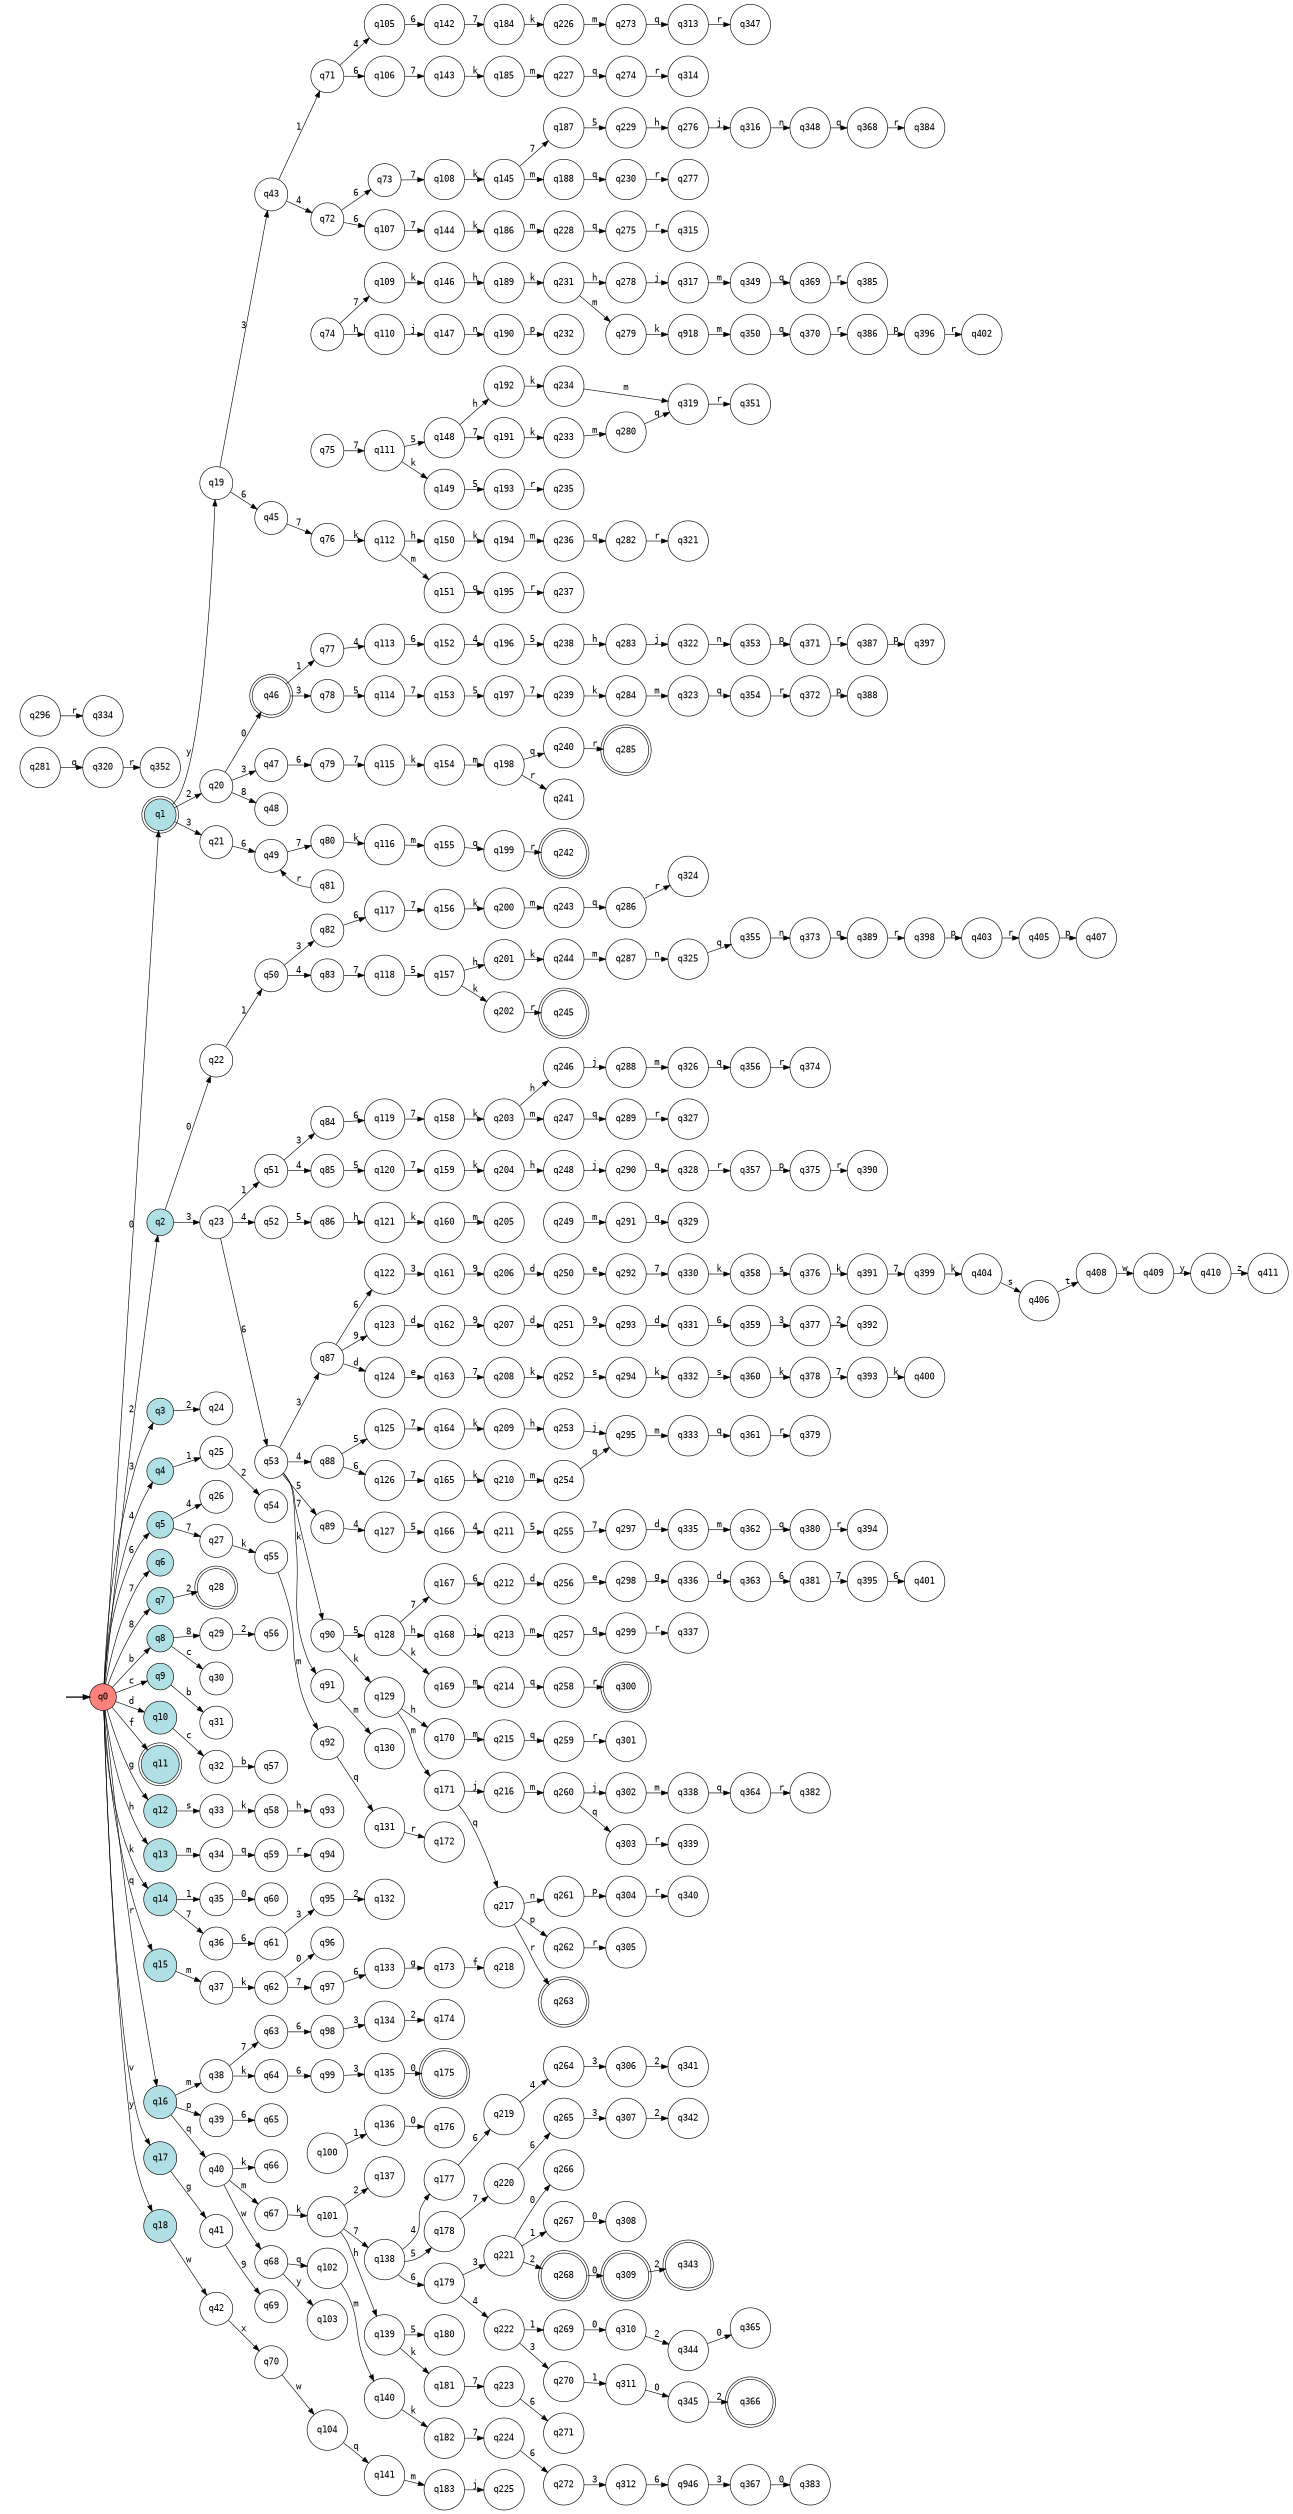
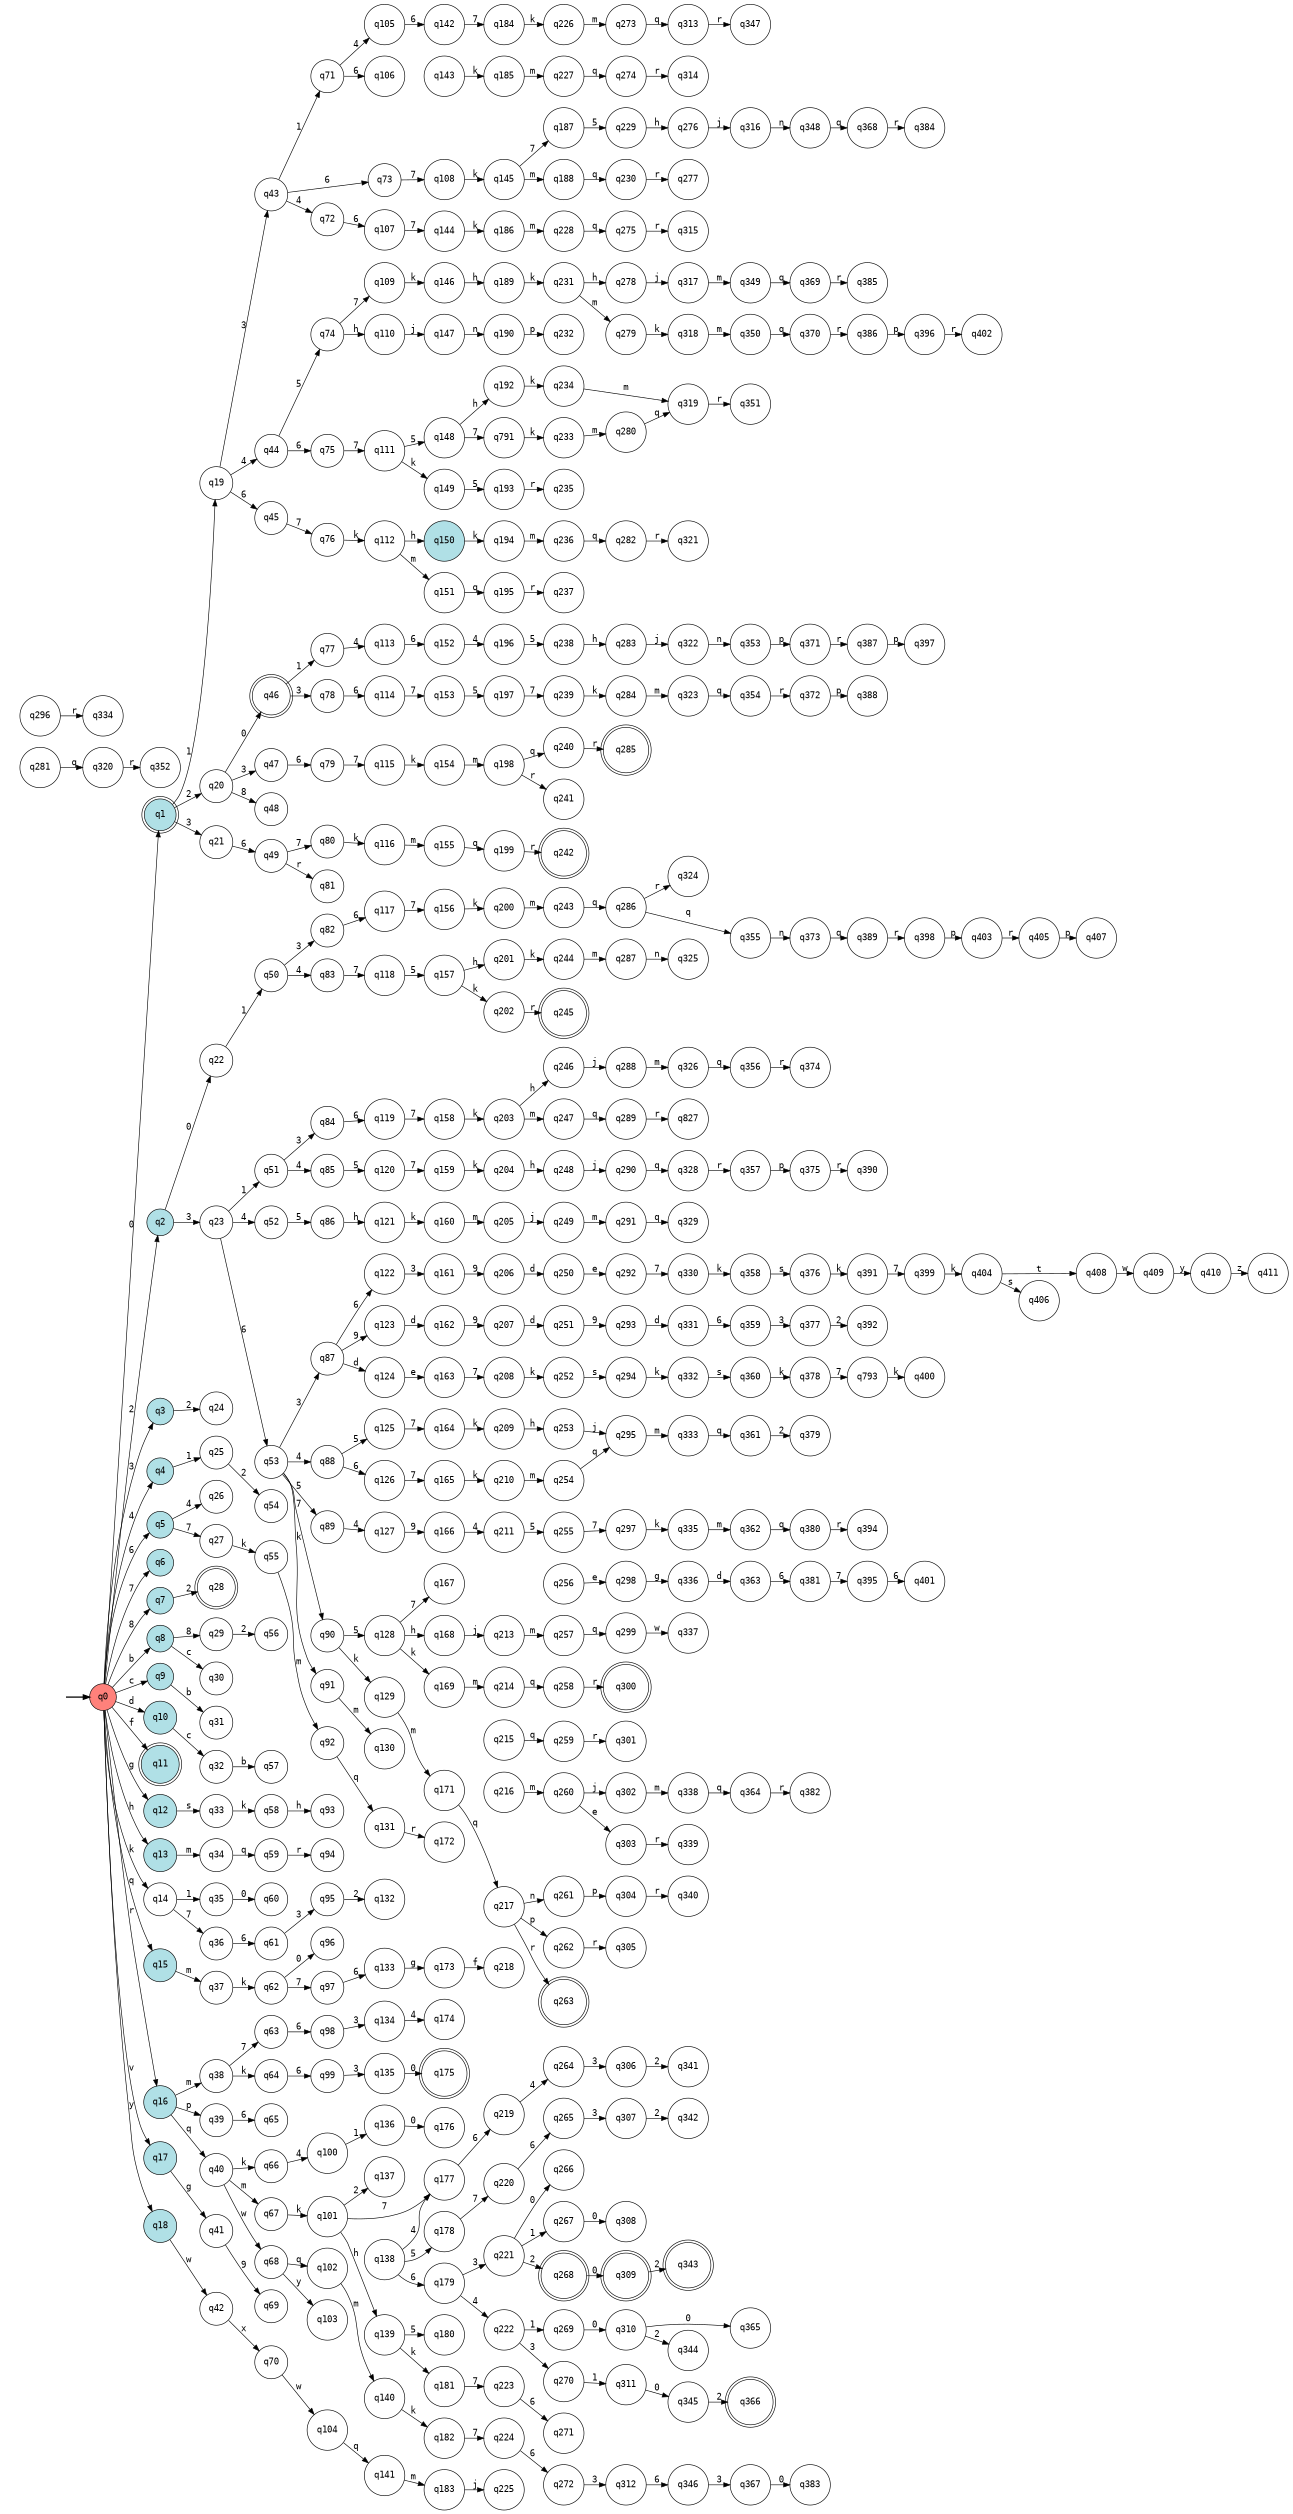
edge "q106" -> "q143": removed, label "7"
edge "q72" -> "q73": now "q43" -> "q73"
node "q918": label "q918" -> "q318"
node "q191": label "q191" -> "q791"
node "q44": added
node "q150": fillcolor white -> powderblue
edge "q78" -> "q114": label "5" -> "6"
edge "q1" -> "q19": label "y" -> "1"
edge "q81" -> "q49": reversed
edge "q325" -> "q355": now "q286" -> "q355"
node "q327": label "q327" -> "q827"
edge "q205" -> "q249": added, label "j"
edge "q406" -> "q408": now "q404" -> "q408"
node "q393": label "q393" -> "q793"
edge "q361" -> "q379": label "r" -> "2"
edge "q297" -> "q335": label "d" -> "k"
edge "q127" -> "q166": label "5" -> "9"
node "q212": removed
edge "q299" -> "q337": label "r" -> "w"
node "q170": removed
edge "q171" -> "q216": removed, label "j"
edge "q260" -> "q303": label "q" -> "e"
node "q14": fillcolor powderblue -> white
edge "q134" -> "q174": label "2" -> "4"
edge "q66" -> "q100": added, label "4"
edge "q101" -> "q138": now "q101" -> "q177"
edge "q344" -> "q365": now "q310" -> "q365"
node "q946": label "q946" -> "q346"
